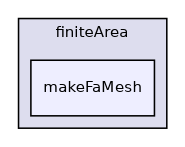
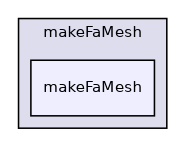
cluster "finiteArea": label "finiteArea" -> "makeFaMesh"
